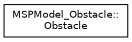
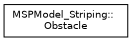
node "MSPModel_Obstacle:: Obstacle": label "MSPModel_Obstacle:: Obstacle" -> "MSPModel_Striping:: Obstacle"
